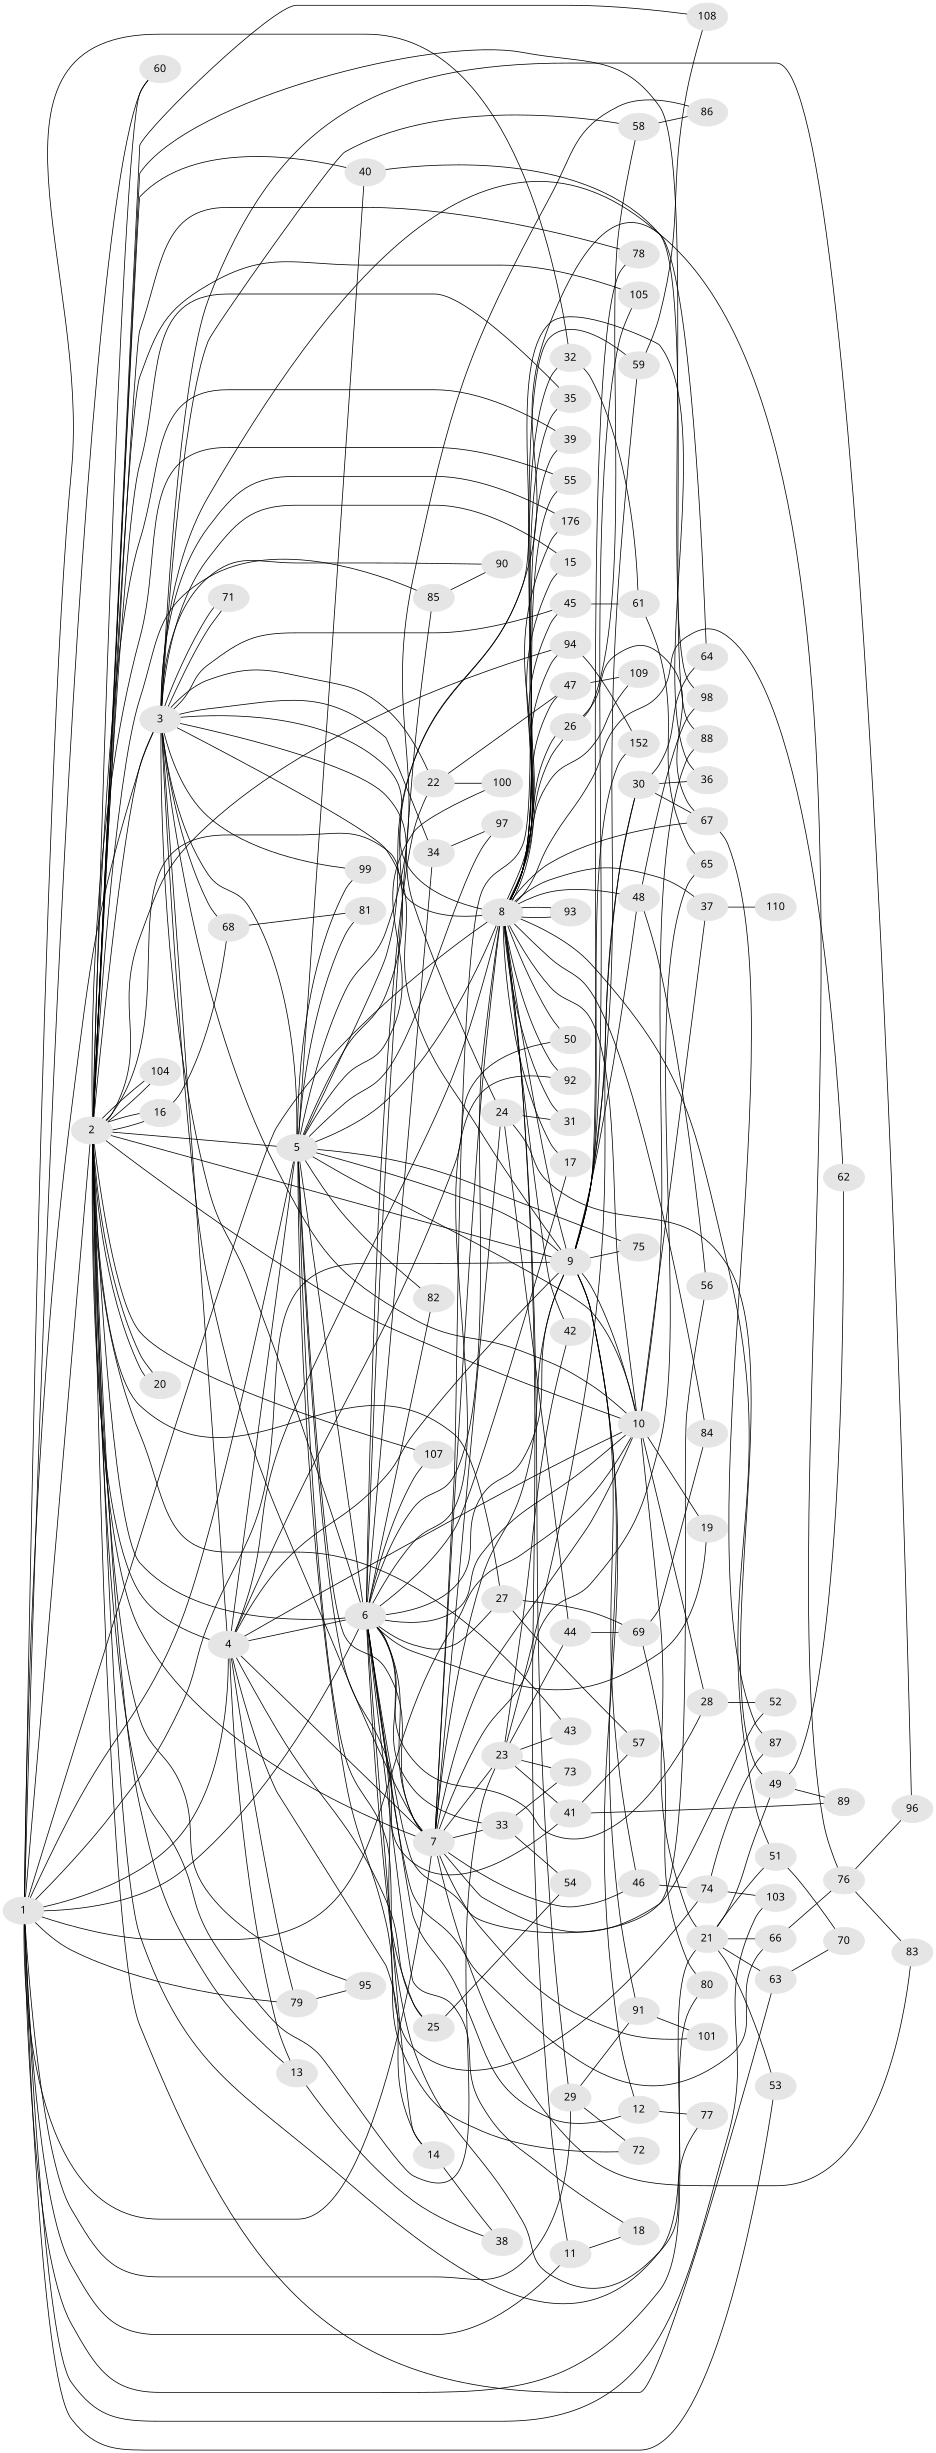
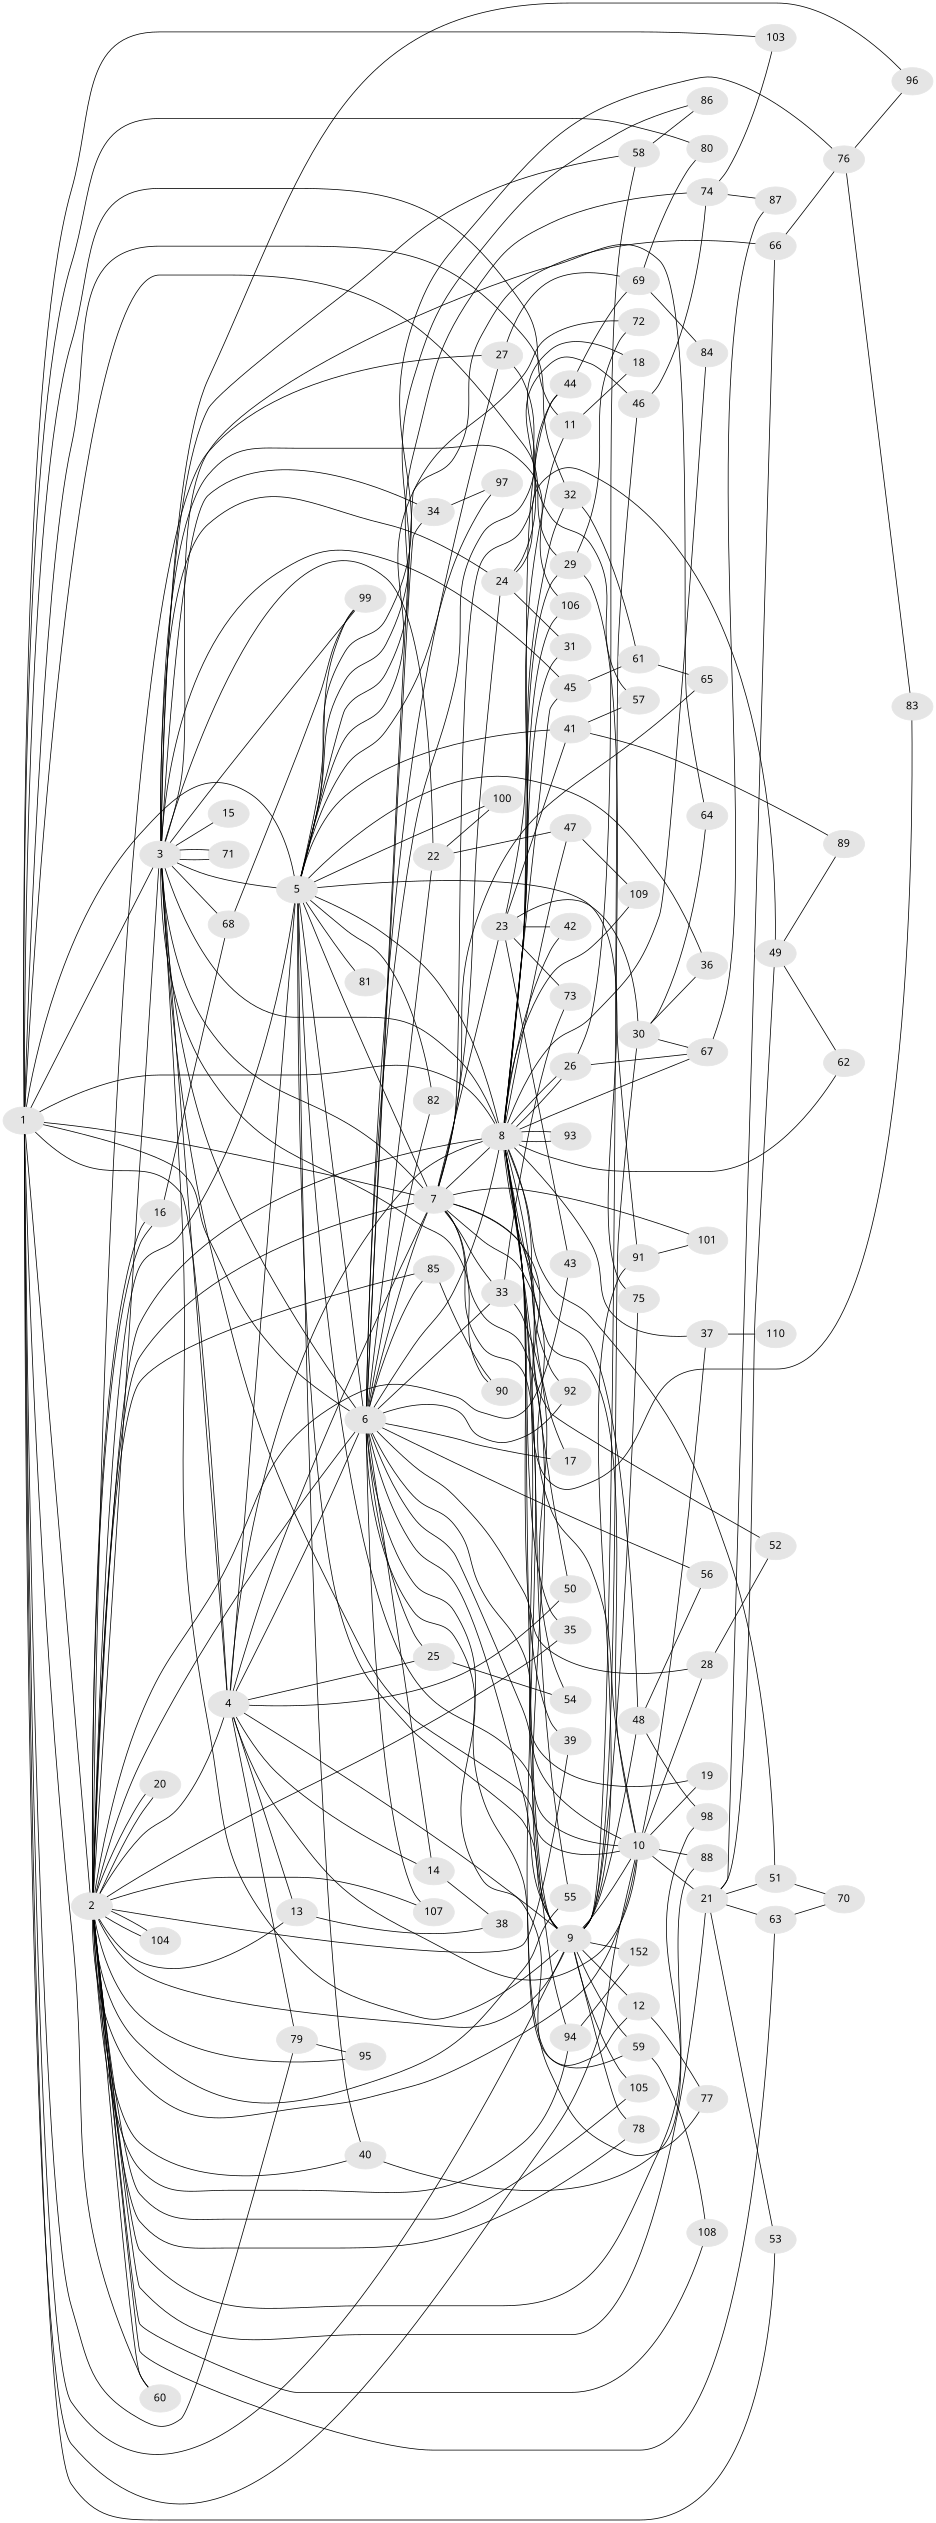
node "176": label "176" -> "106"
edge "15" -- "8": removed
edge "81" -- "68": now "99" -- "68"
edge "2" -- "23": removed
